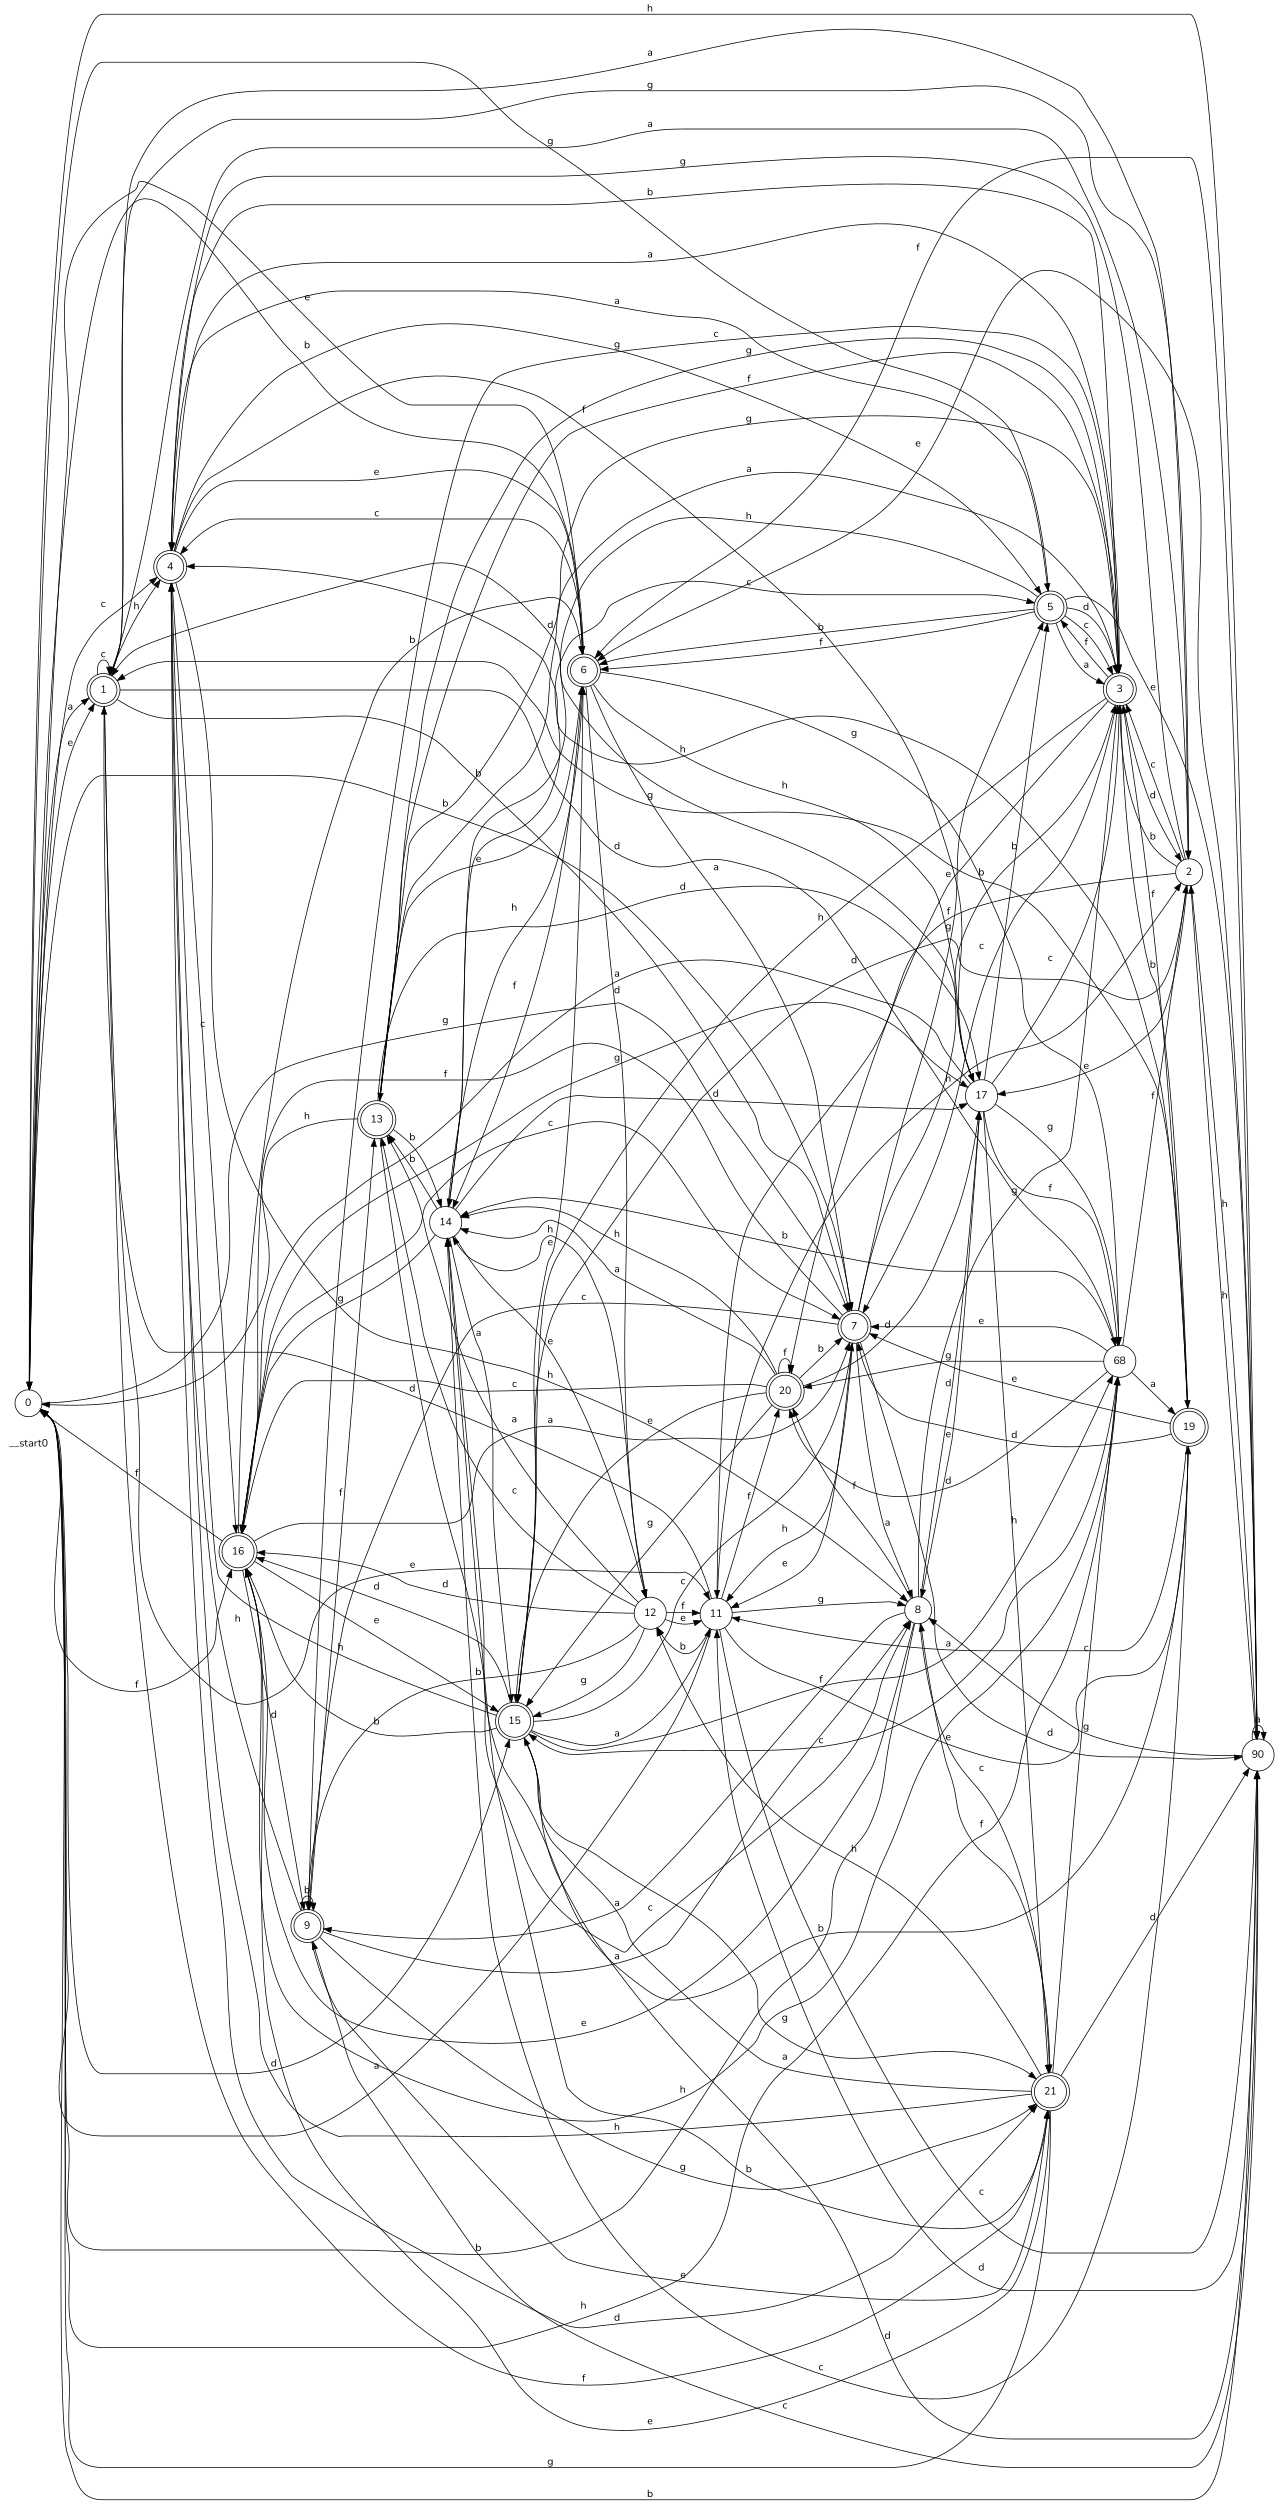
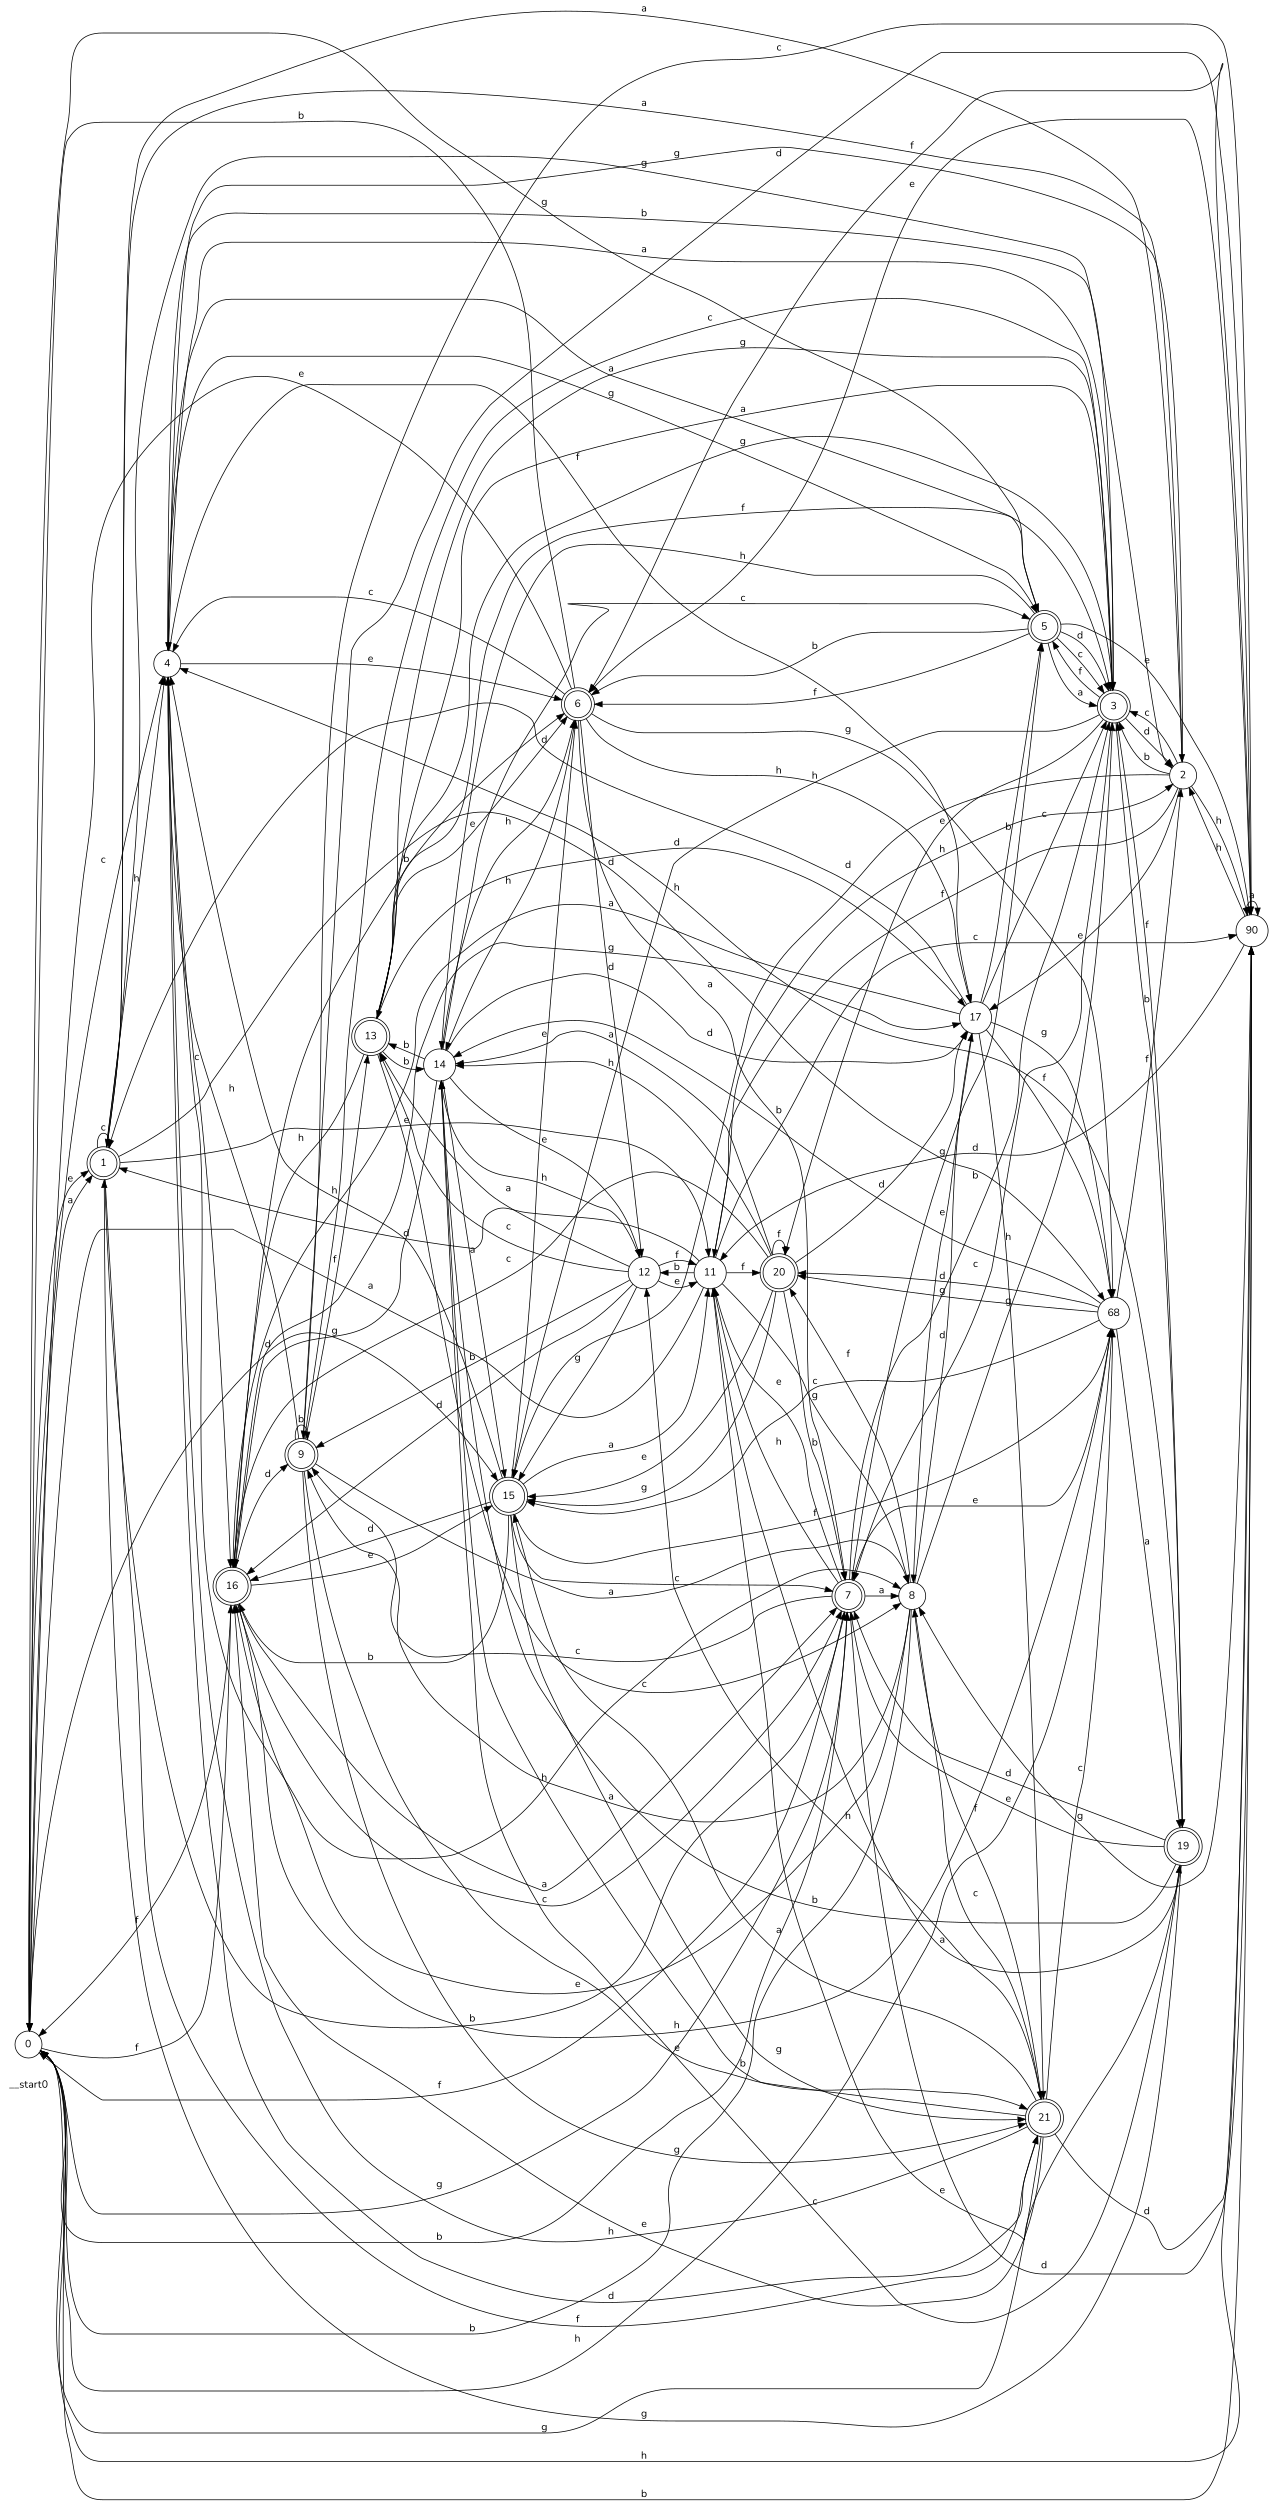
node "4": shape doublecircle -> circle
edge "6" -> "14": label "f" -> "h"
edge "15" -> "90": now "9" -> "90"
